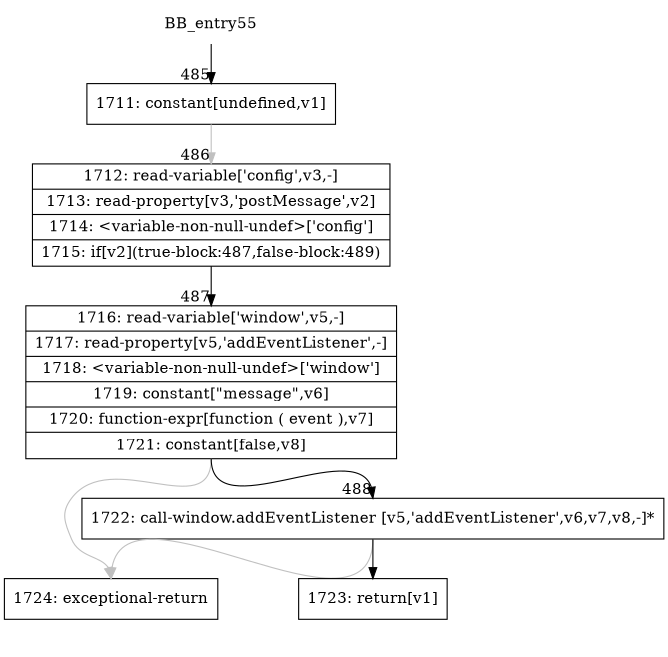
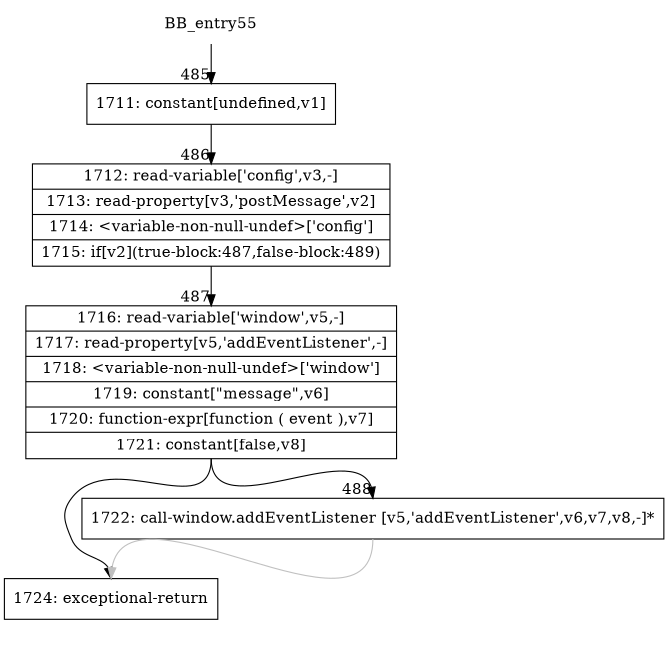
edge "1711: constant[undefined,v1]" -> "1712: read-variable['config',v3,-]": color gray -> black
edge "1716: read-variable['window',v5,-]" -> "1724: exceptional-return": color gray -> black
node "1723: return[v1]": removed
